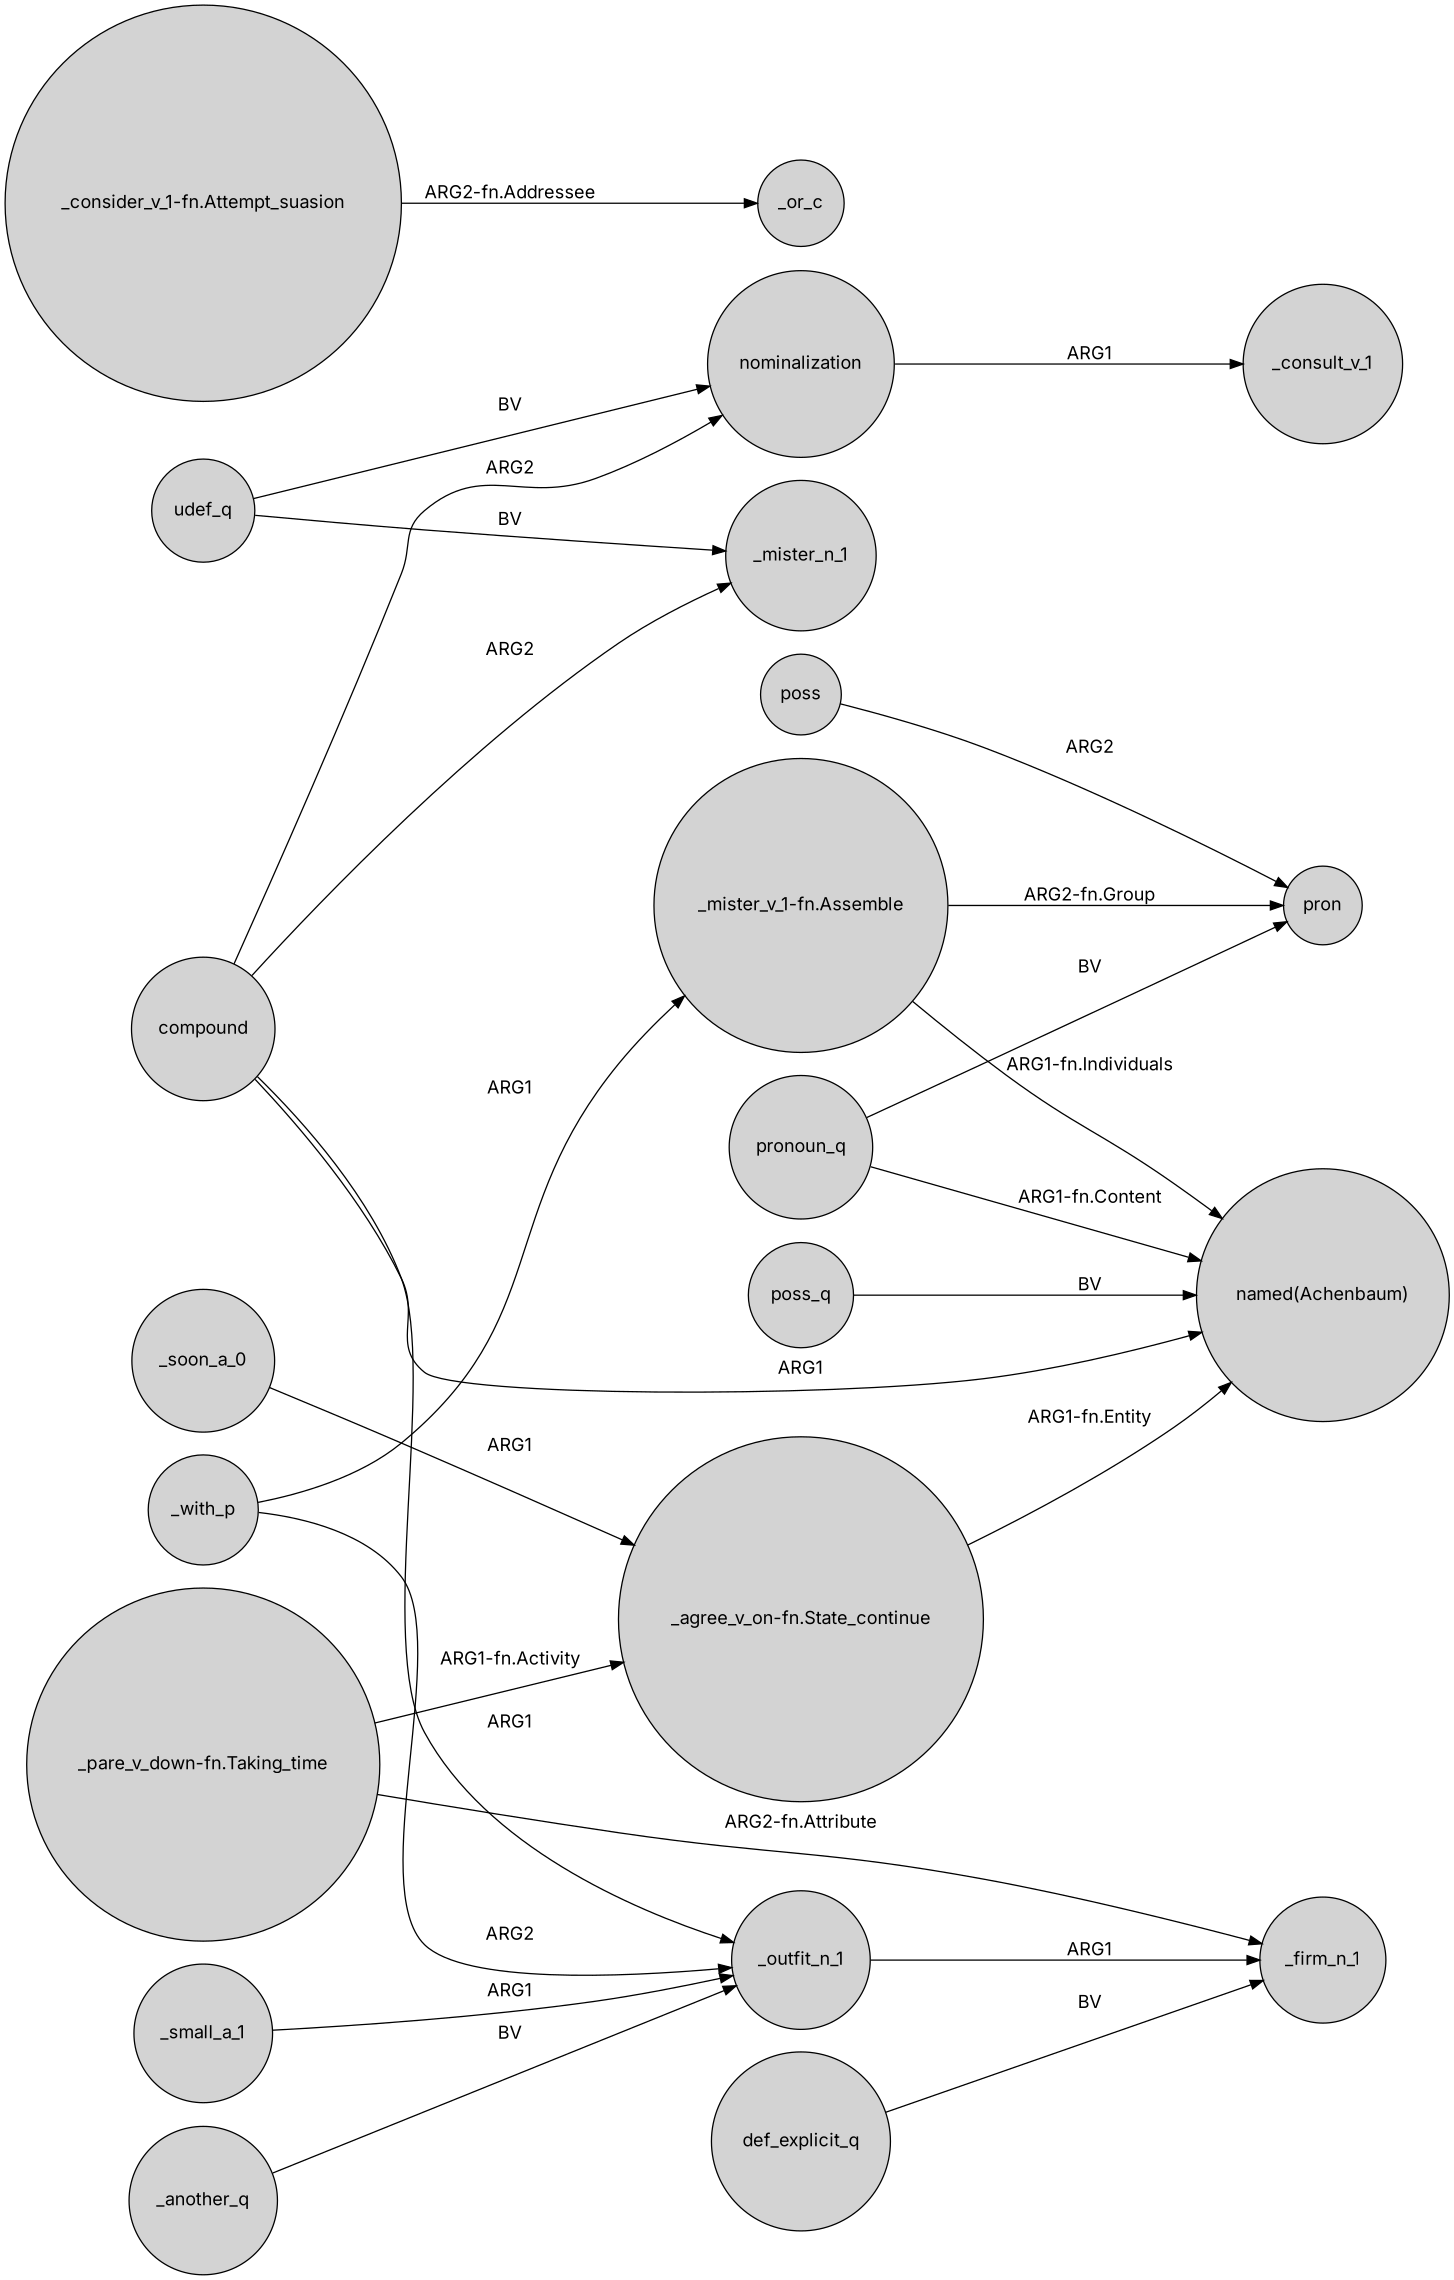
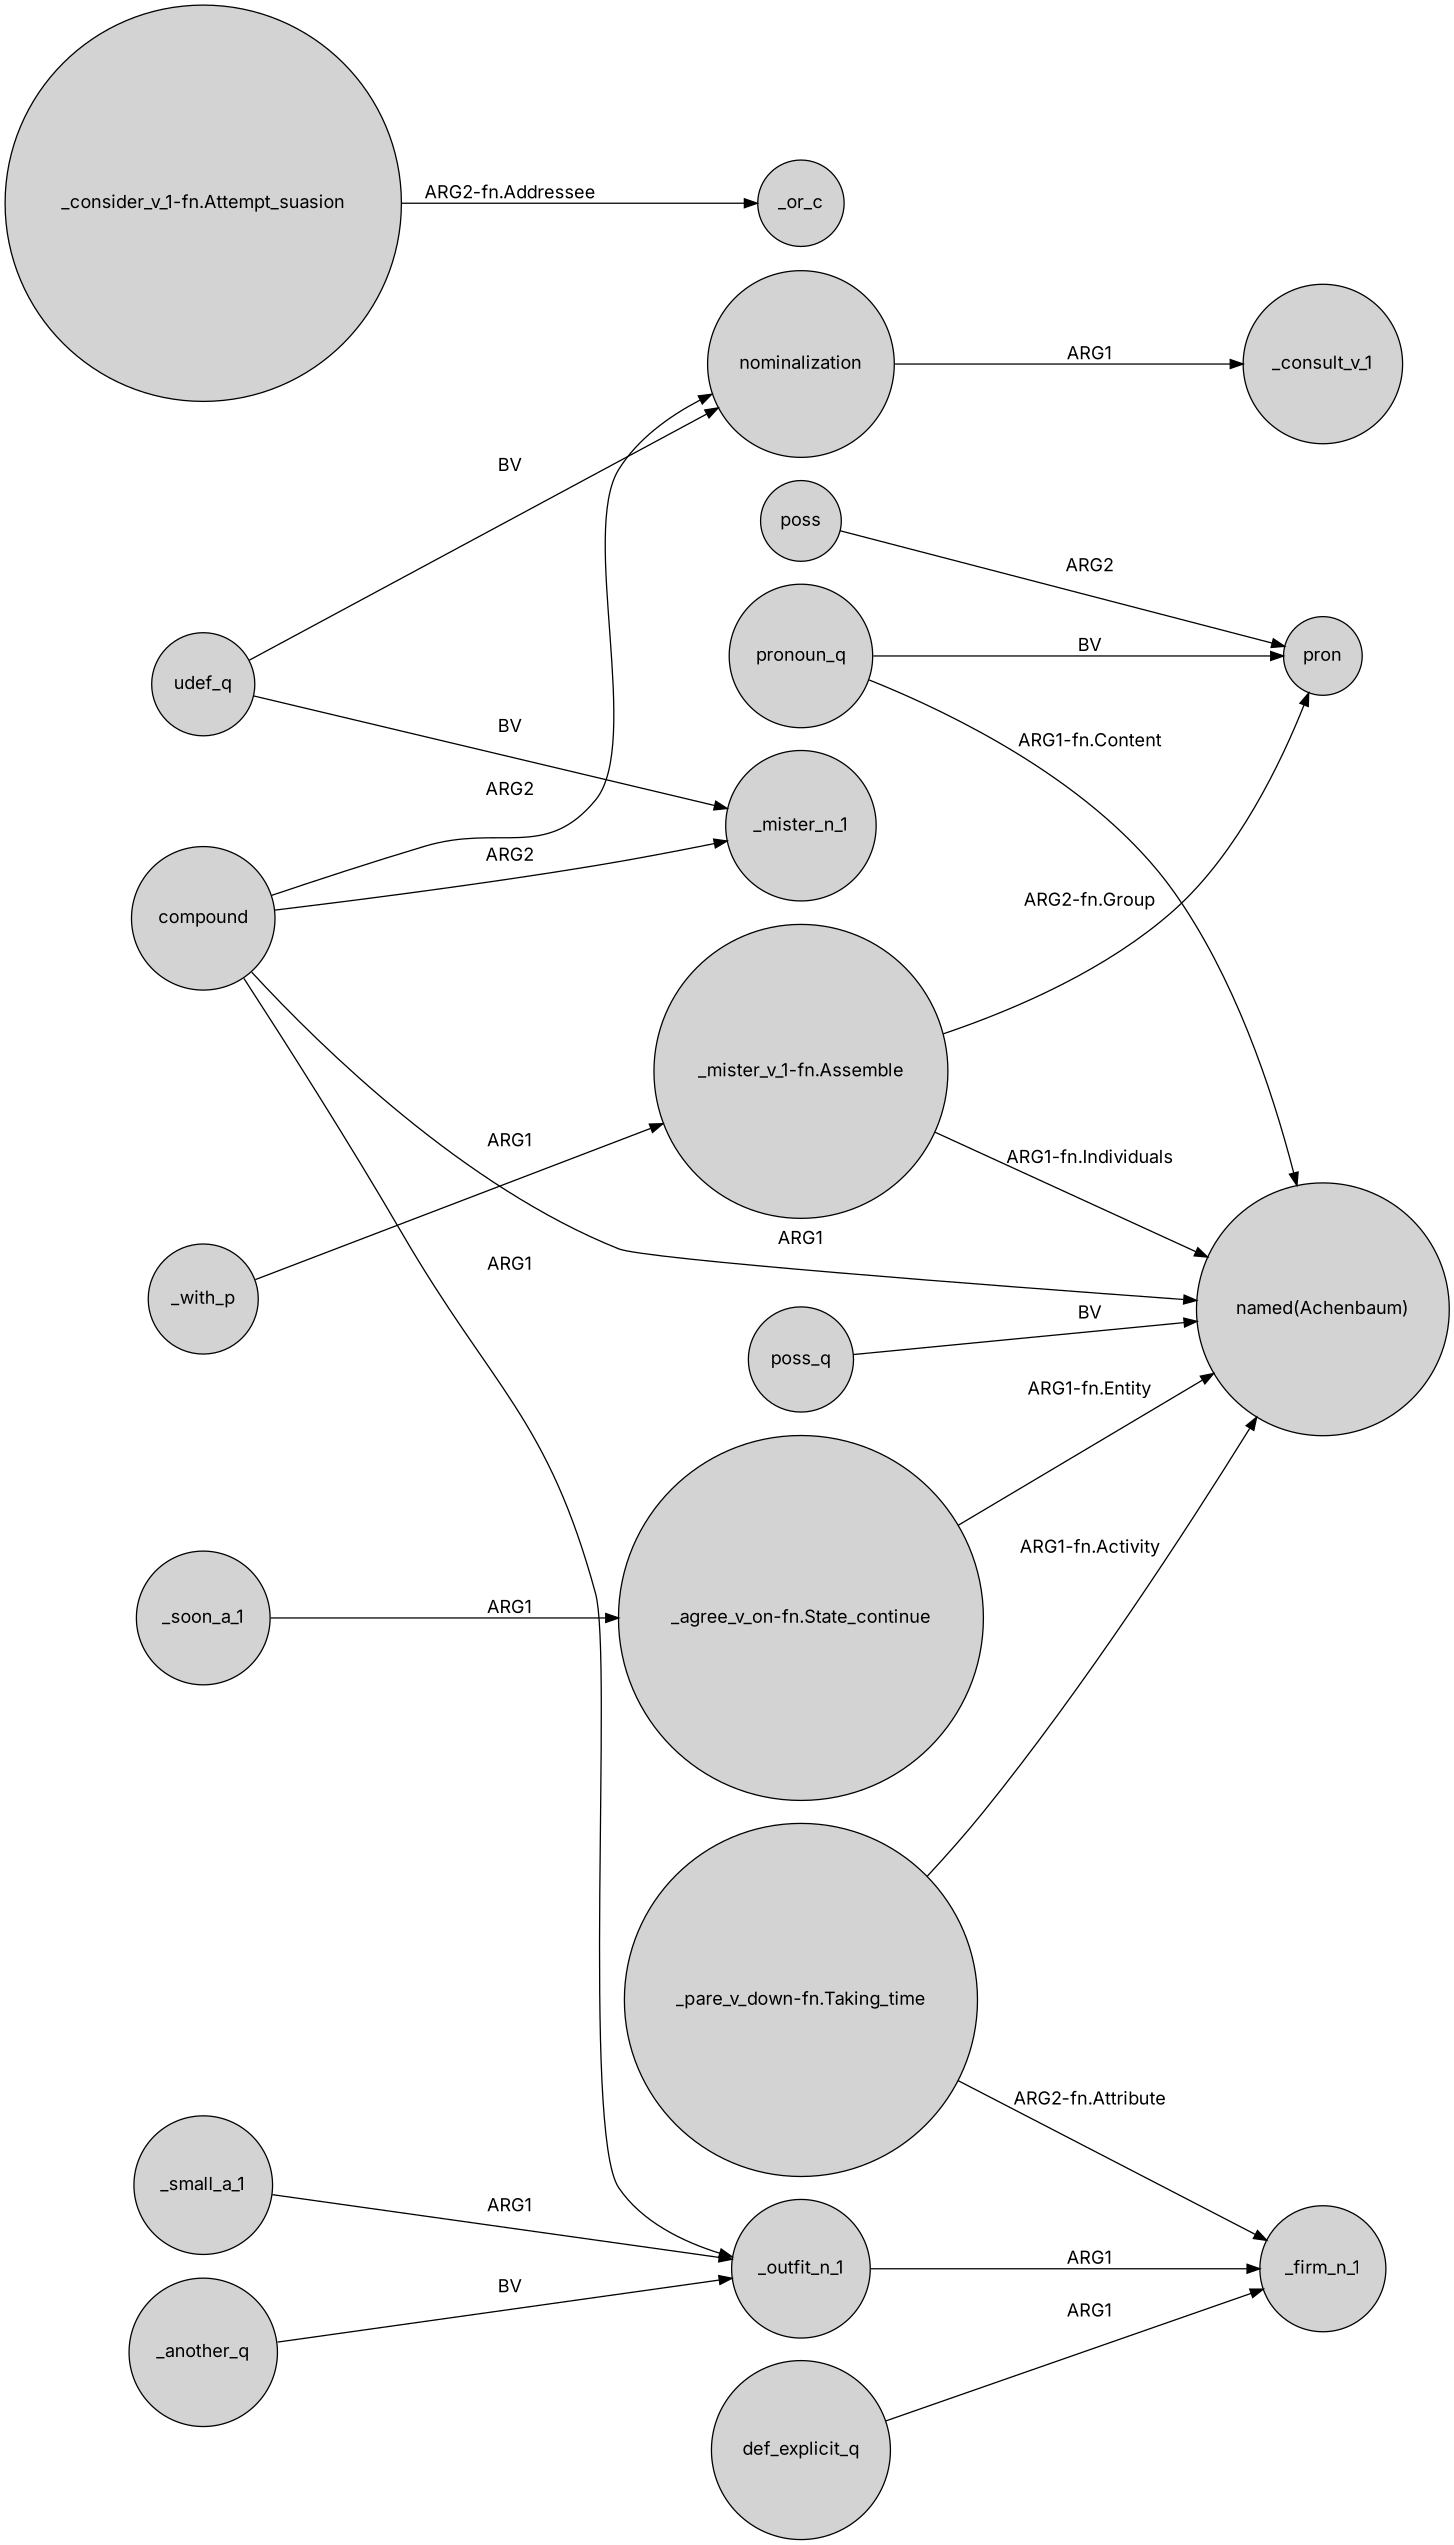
node "_soon_a_0": label "_soon_a_0" -> "_soon_a_1"
edge "_pare_v_down-fn.Taking_time" -> "_agree_v_on-fn.State_continue": now "_pare_v_down-fn.Taking_time" -> "named(Achenbaum)"
edge "_with_p" -> "_outfit_n_1": removed, label "ARG2"
edge "def_explicit_q" -> "_firm_n_1": label "BV" -> "ARG1"
